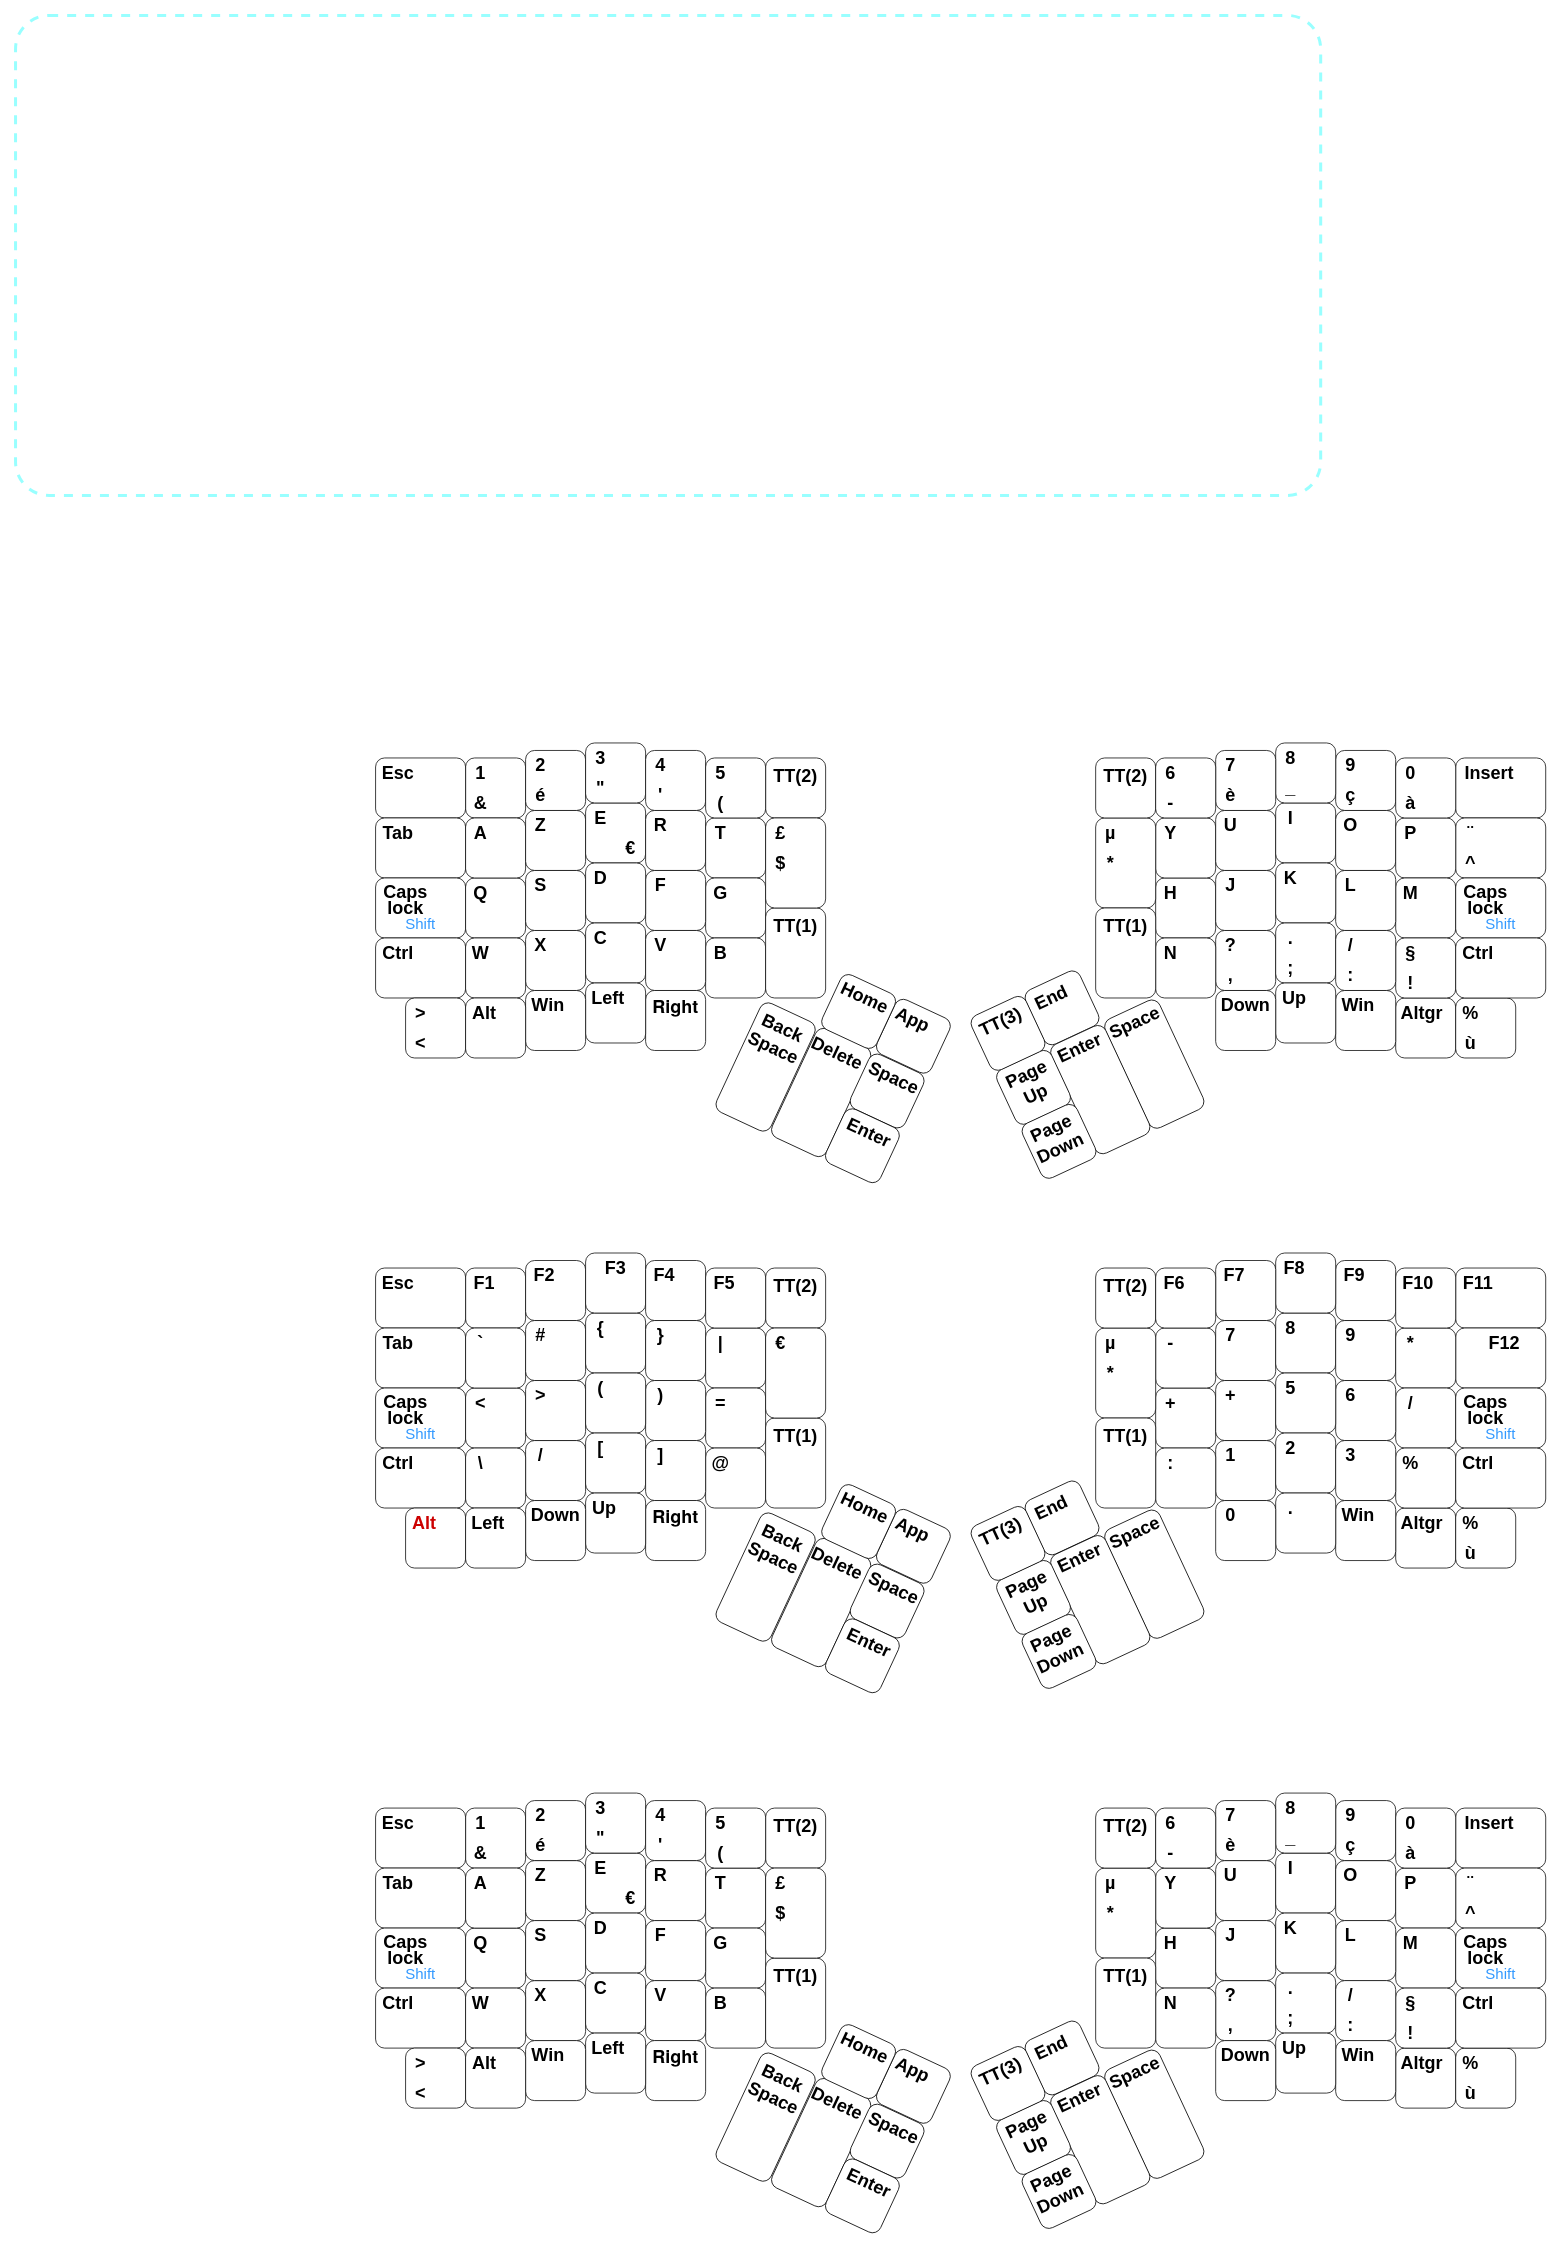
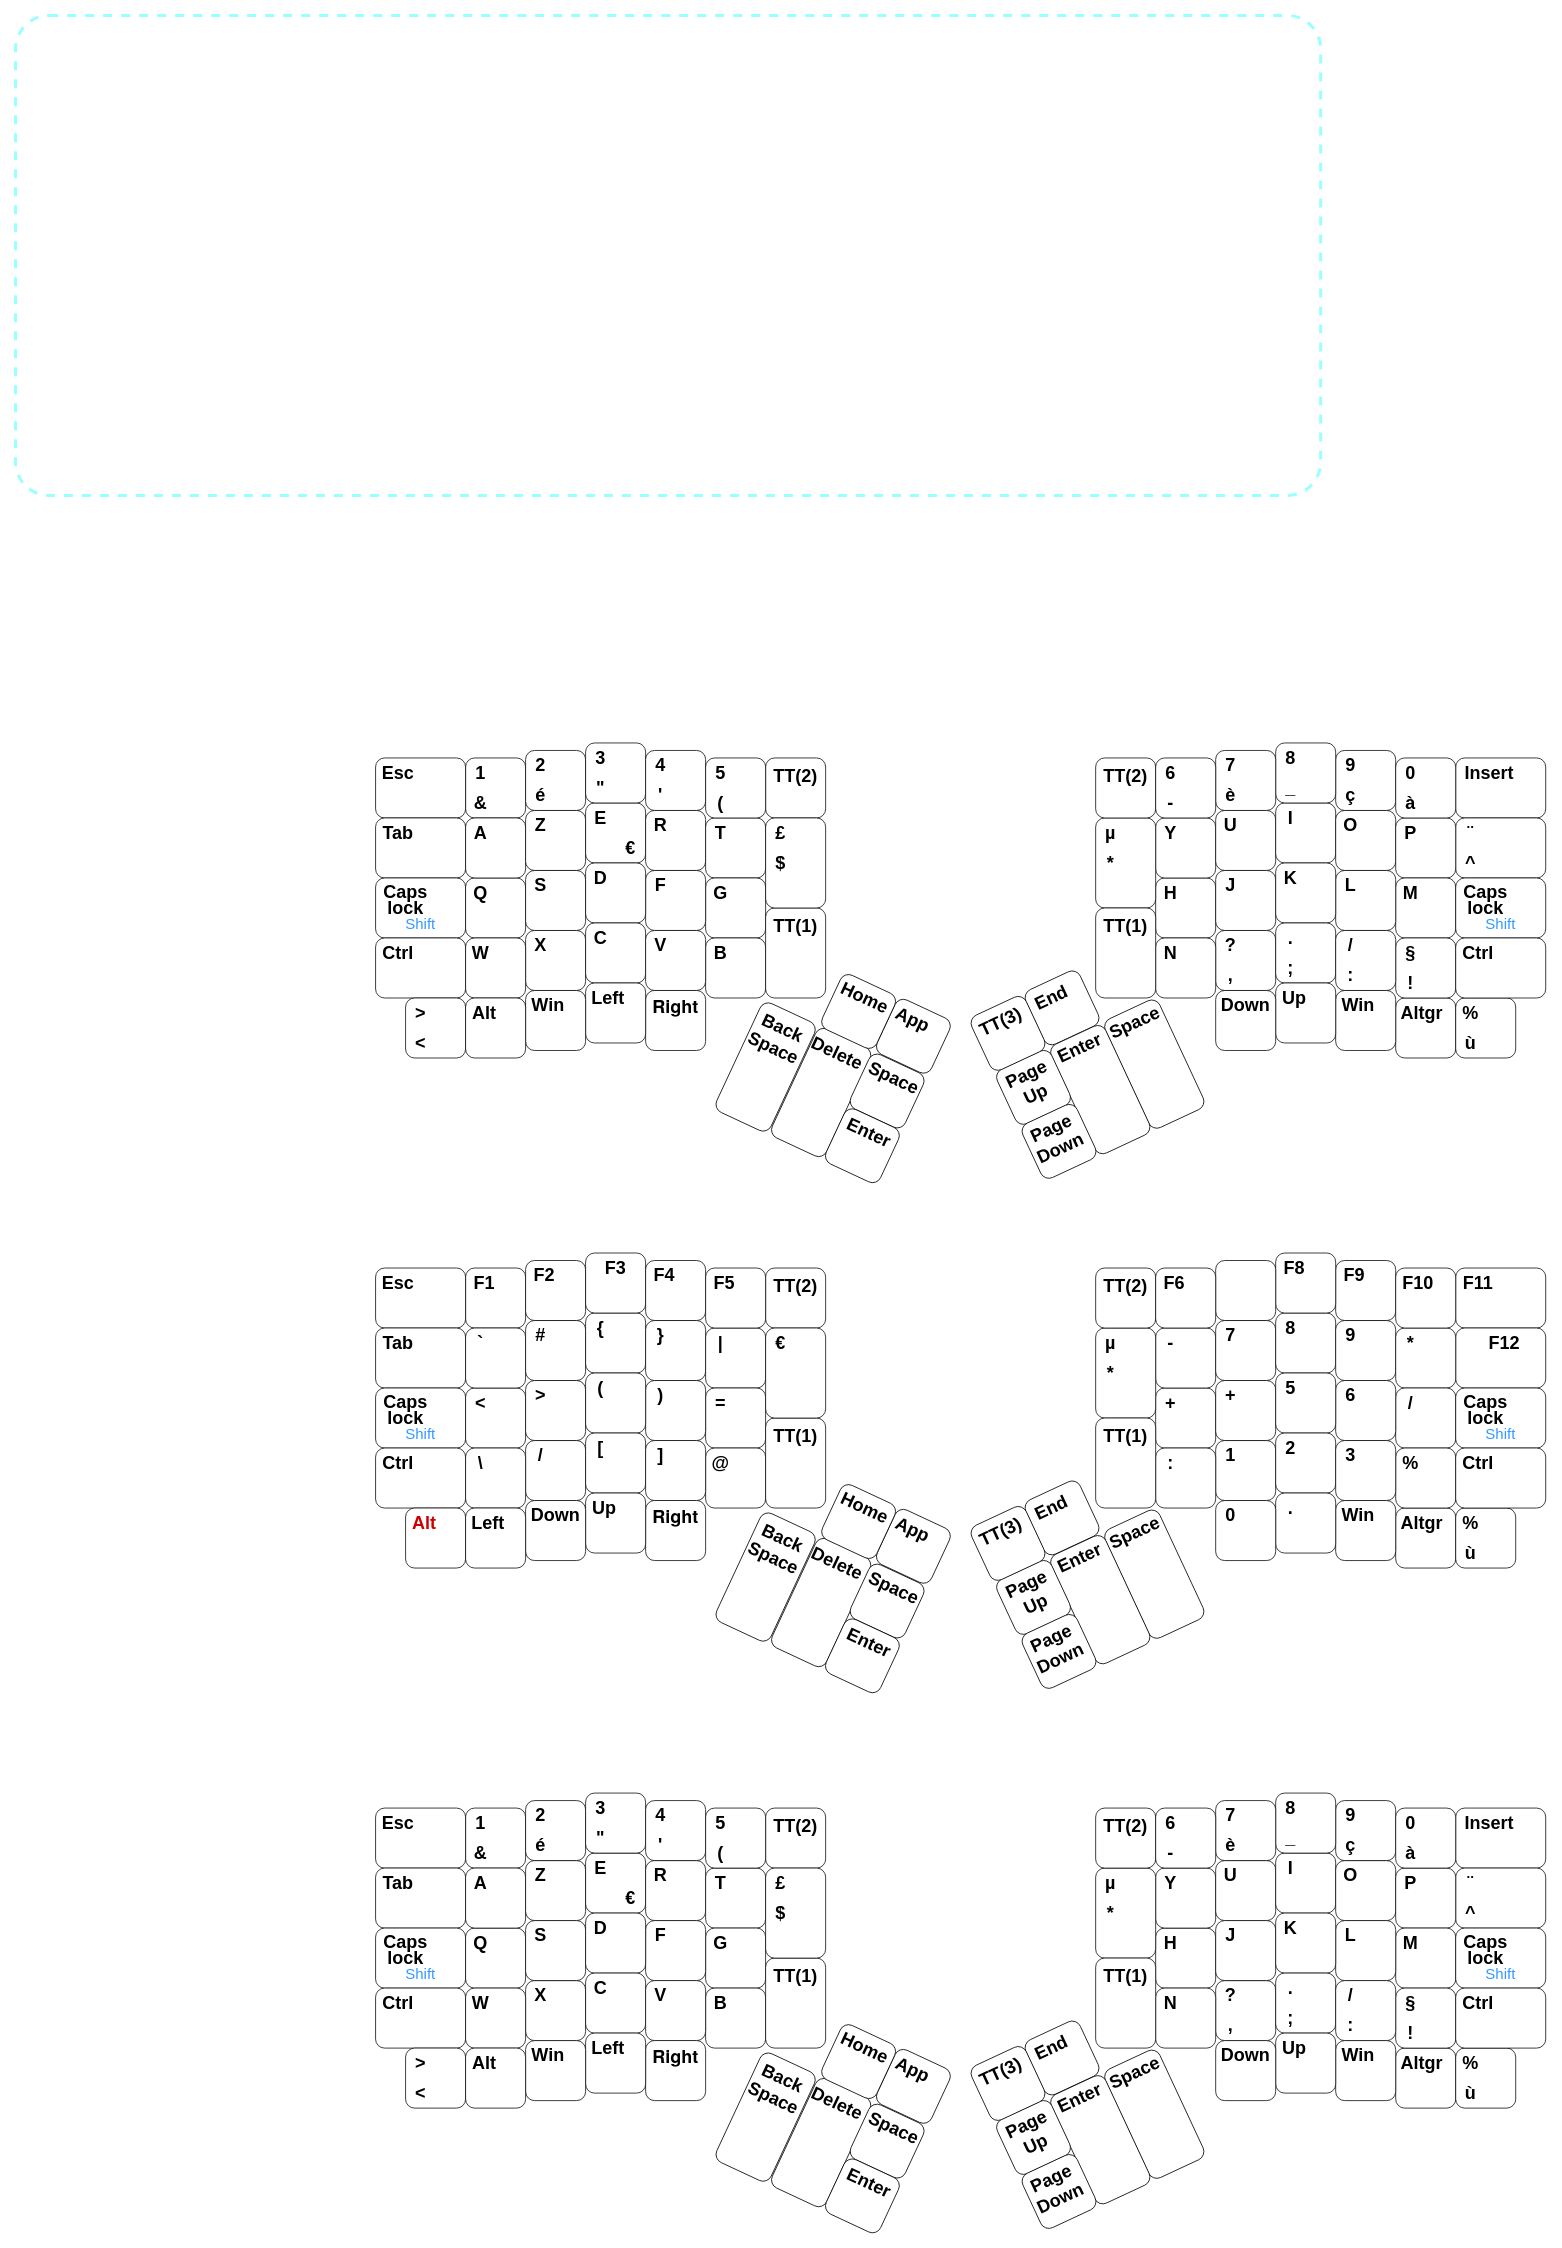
node "F7": removed
